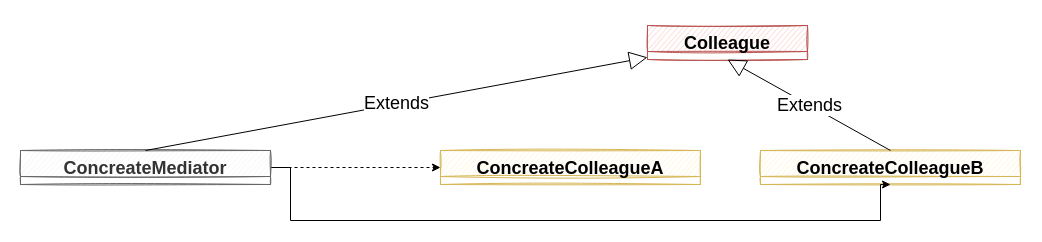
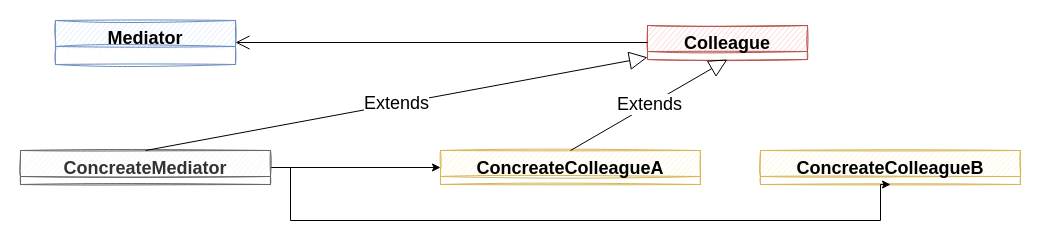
node "Mediator": added
edge "Colleague" -> "Mediator": added
edge "ConcreateColleagueB" -> "Colleague": removed, label "Extends"
edge "ConcreateColleagueA" -> "Colleague": added, label "Extends"
edge "ConcreateMediator" -> "ConcreateColleagueA": style dashed -> solid
